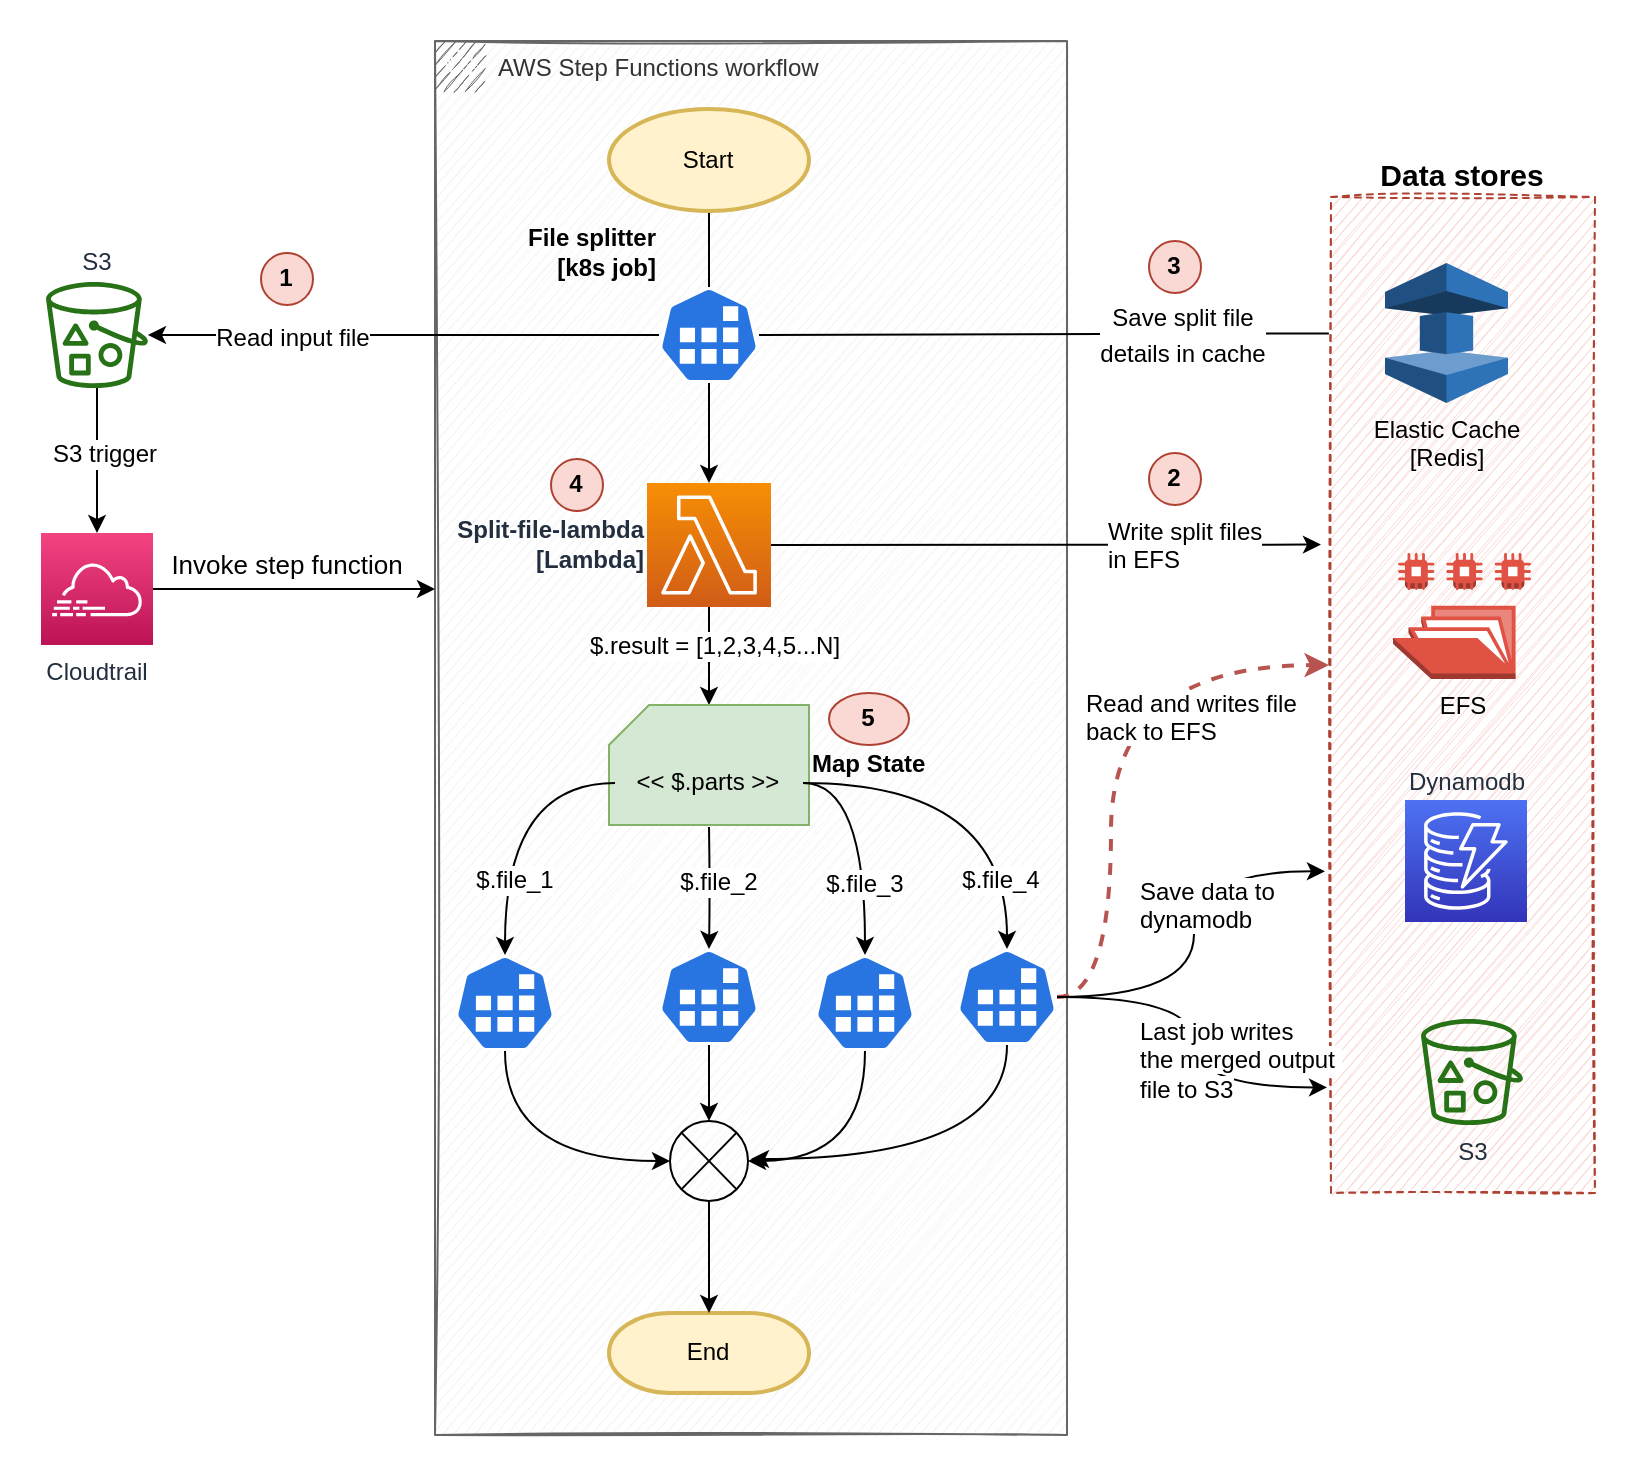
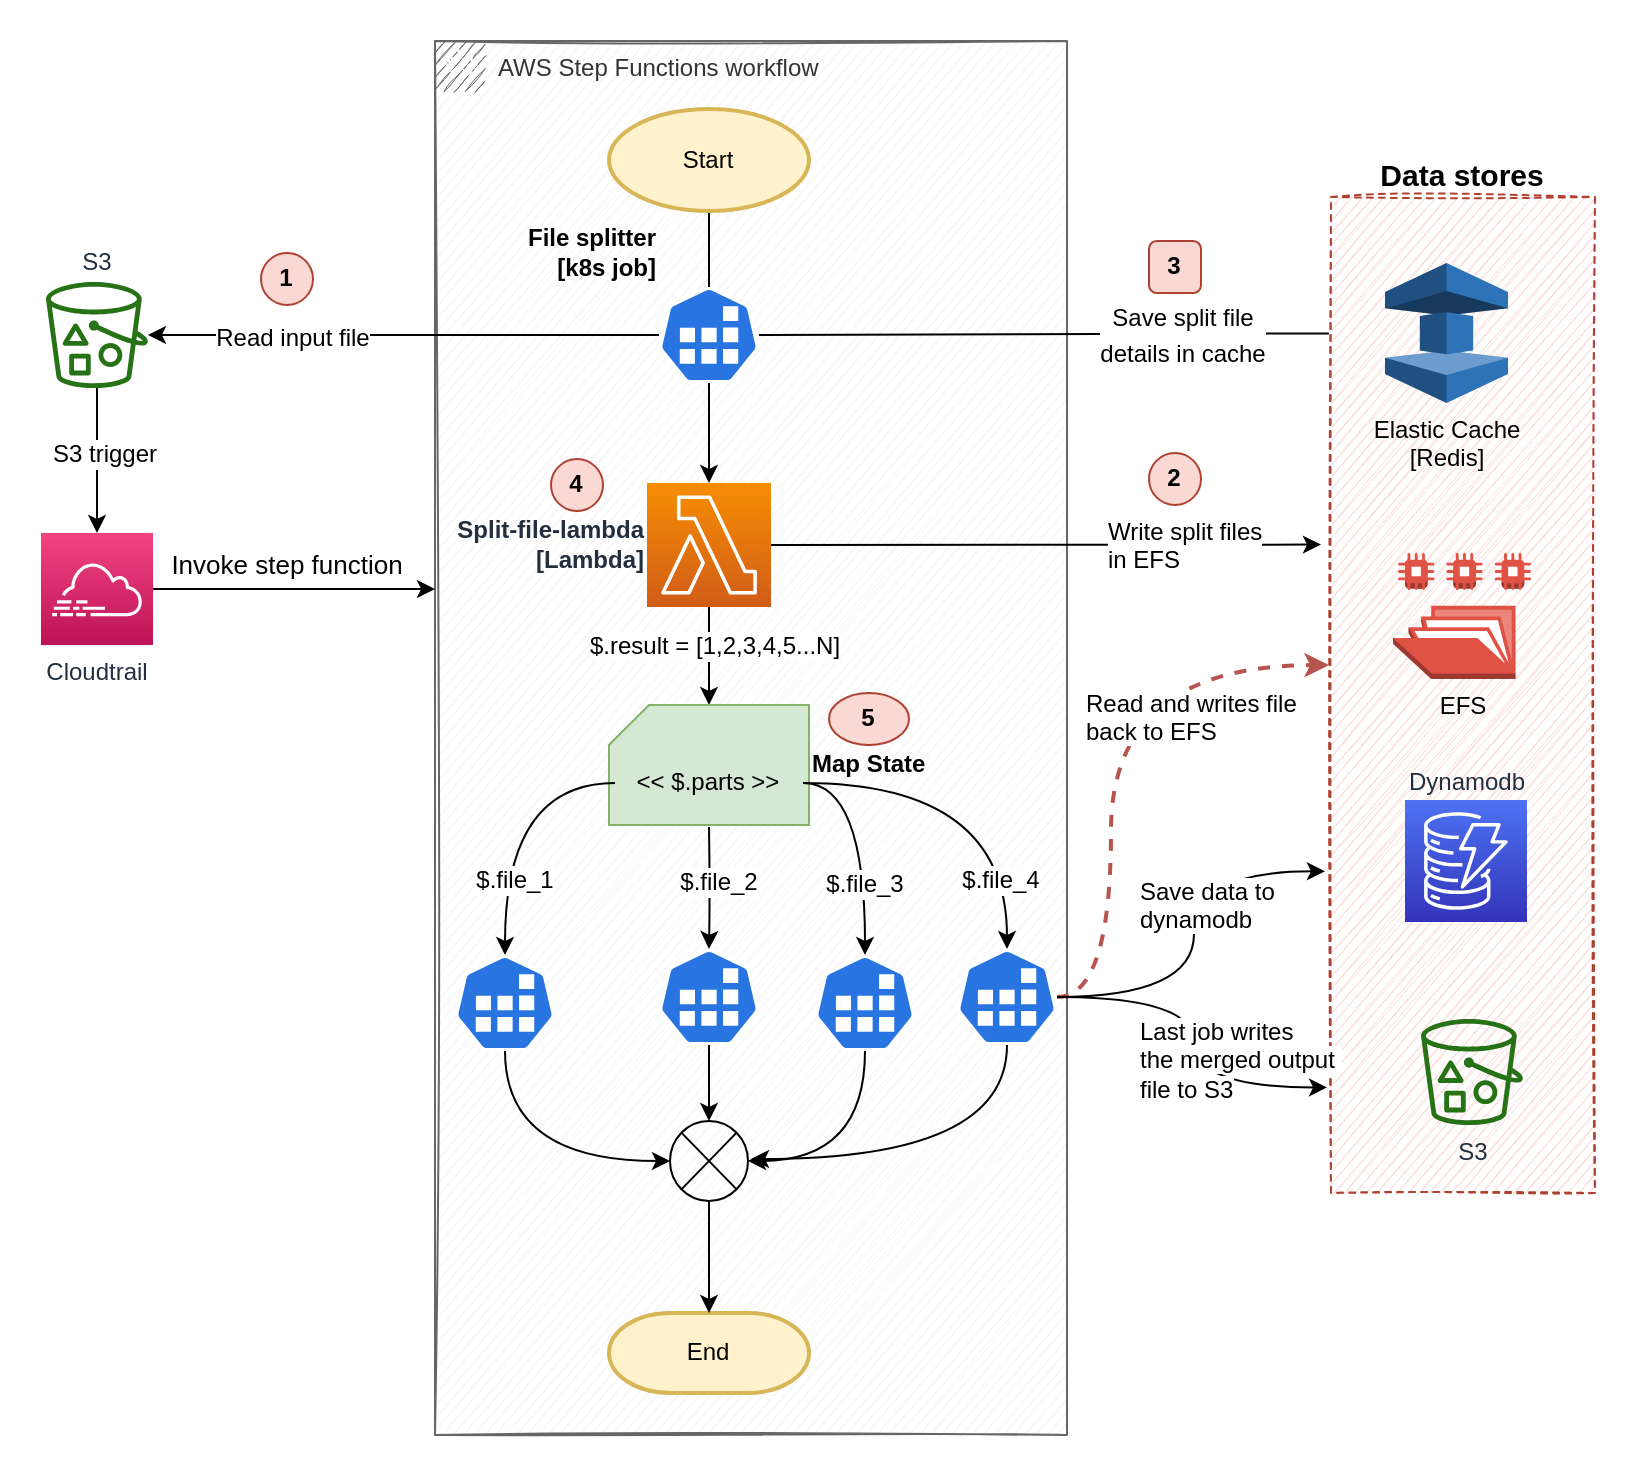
node "3": shape ellipse -> rounded rectangle
